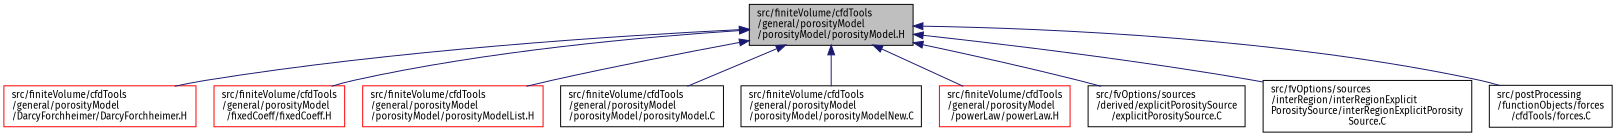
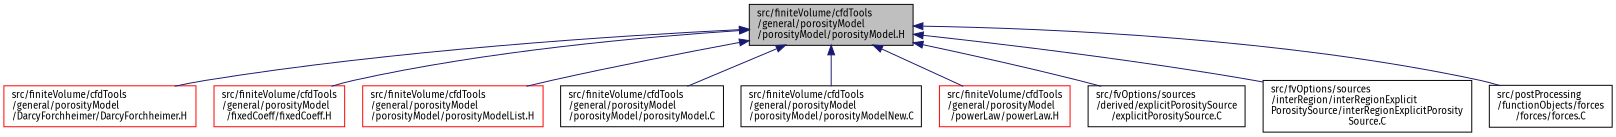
node "src/postProcessing /functionObjects/forces /cfdTools/forces.C": label "src/postProcessing /functionObjects/forces /cfdTools/forces.C" -> "src/postProcessing /functionObjects/forces /forces/forces.C"
